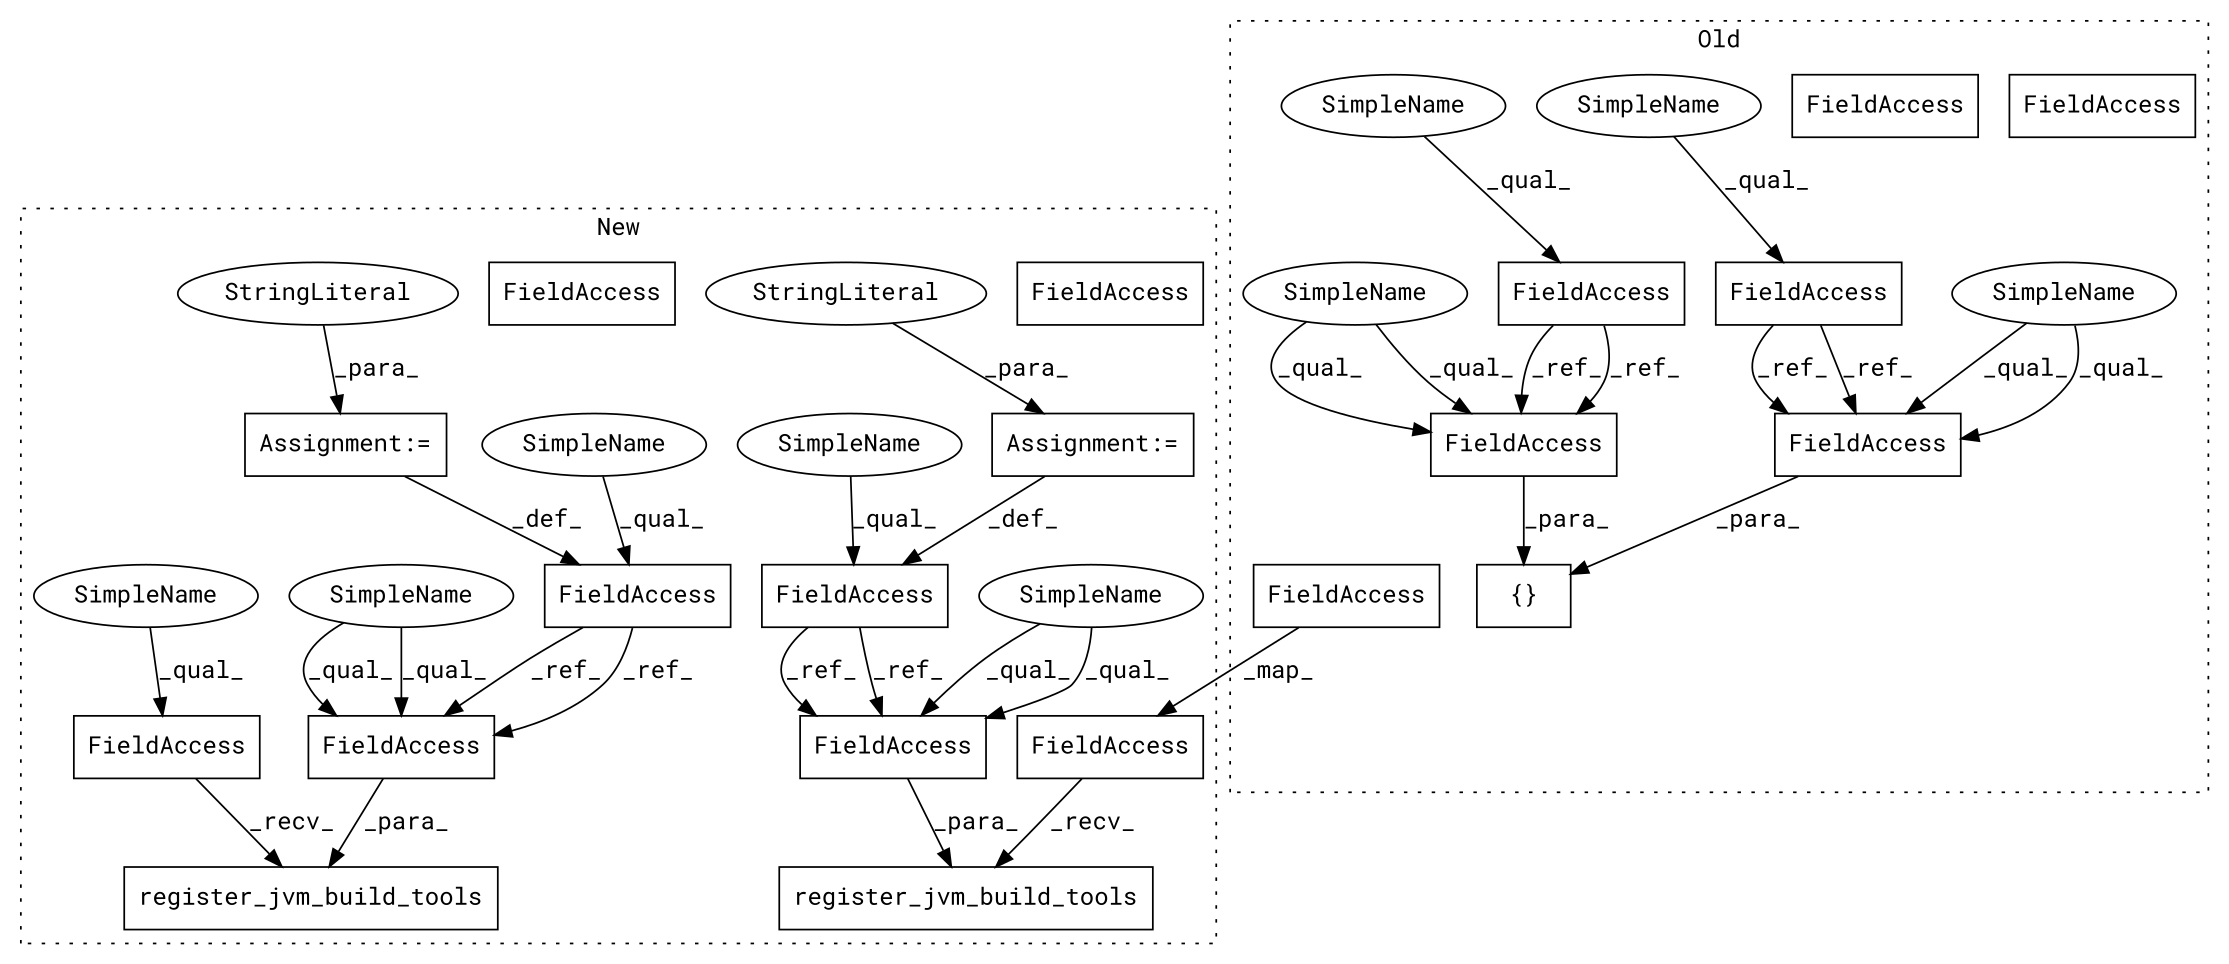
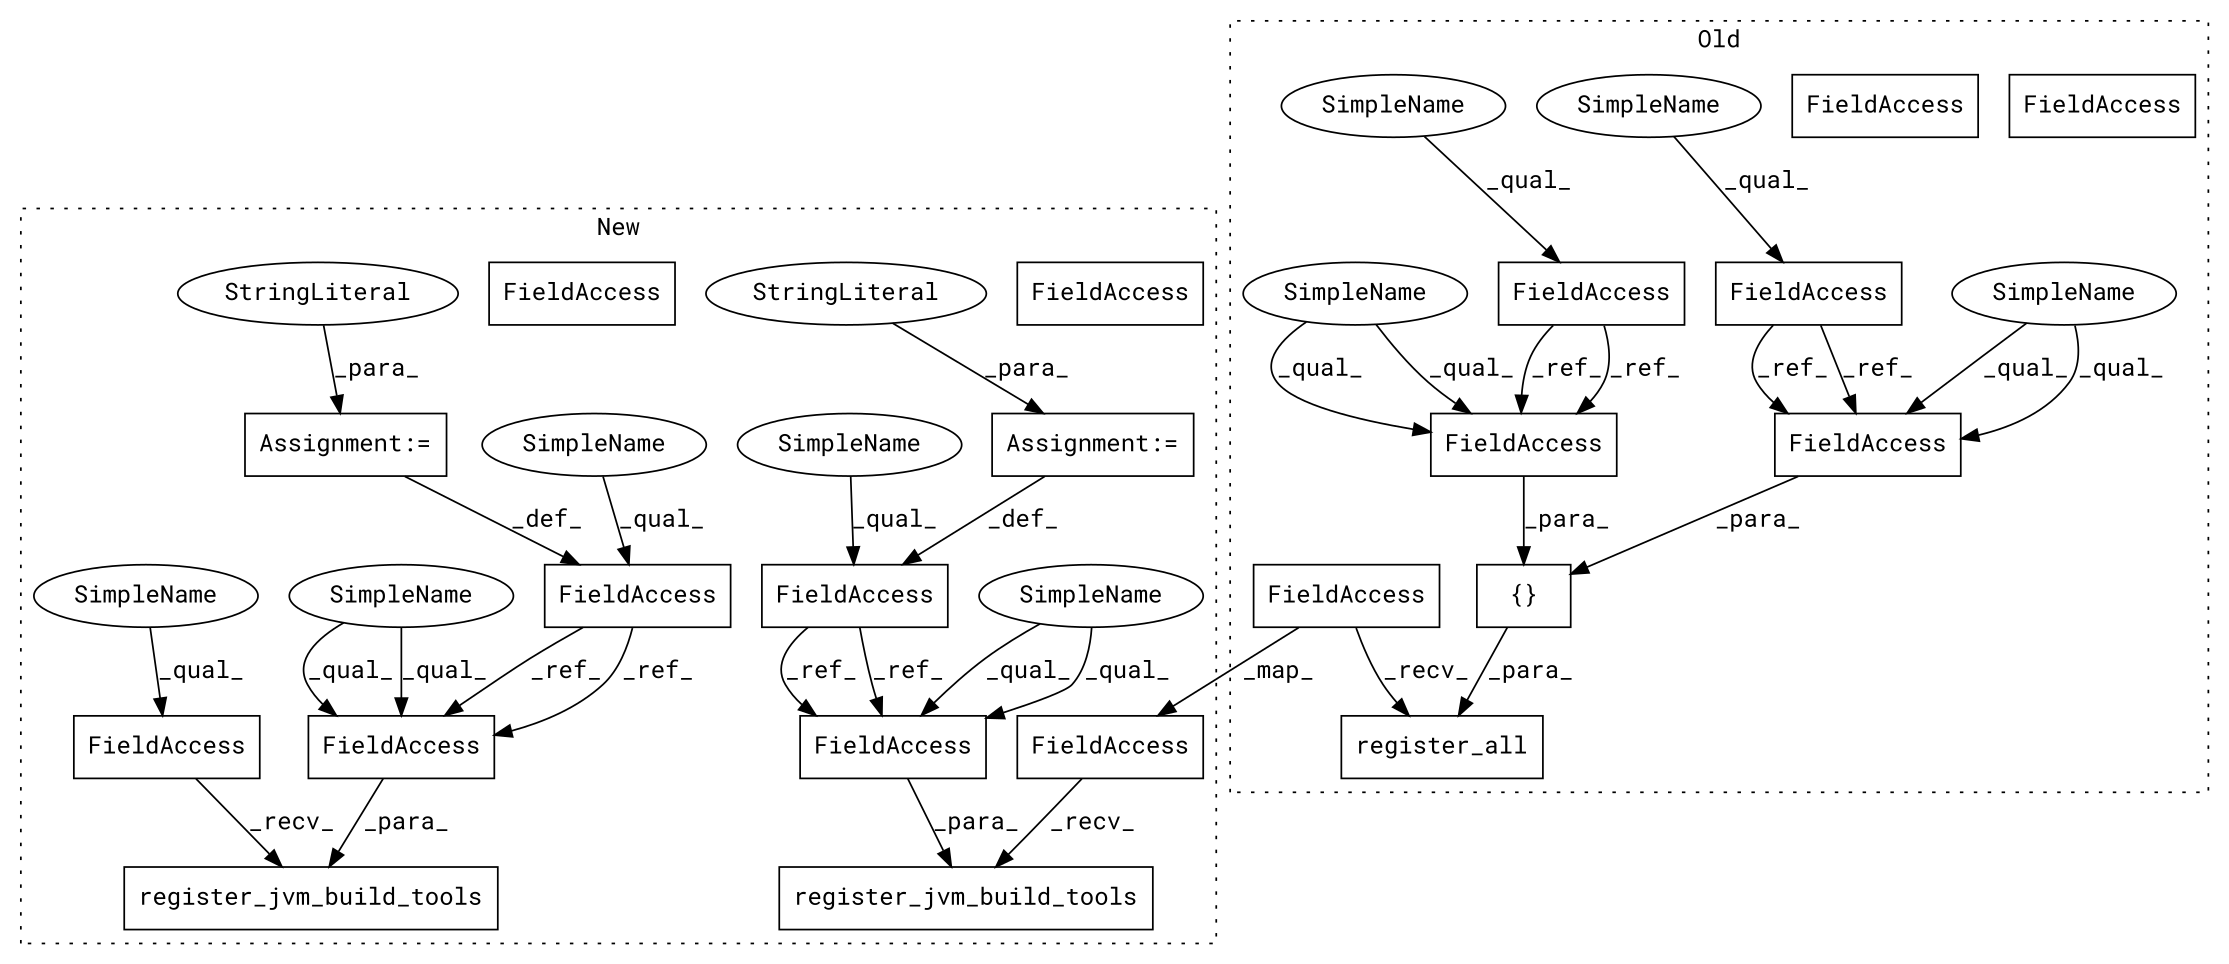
node "register_all": added
